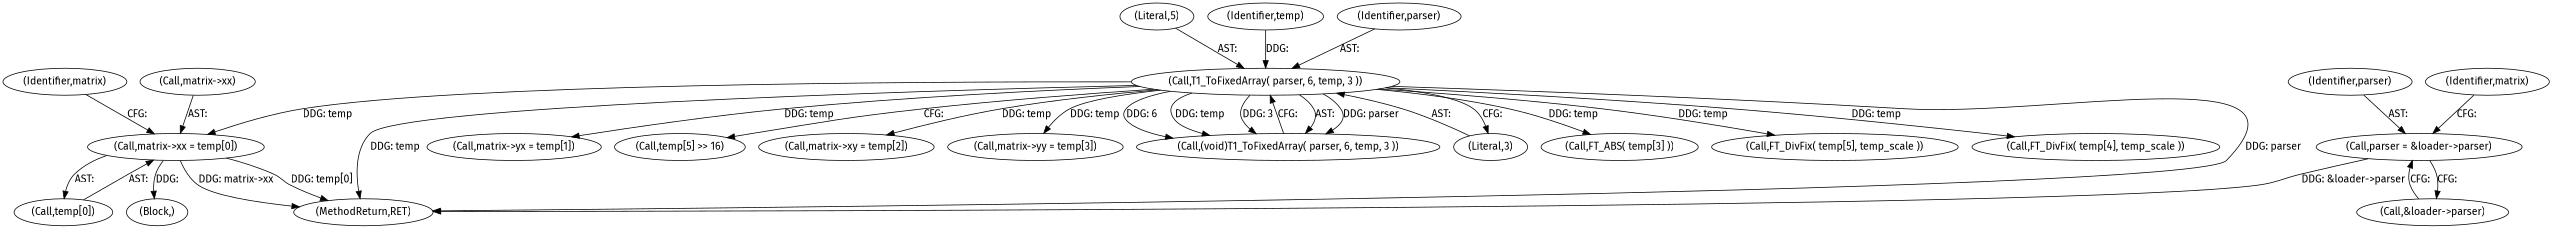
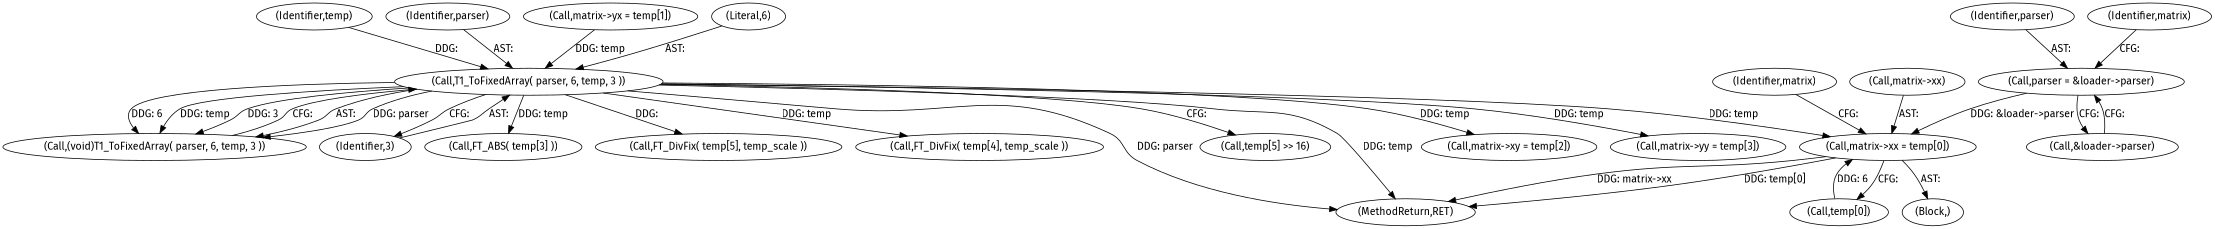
node "(Literal,5)": label "(Literal,5)" -> "(Literal,6)"
edge "(Call,T1_ToFixedArray( parser, 6, temp, 3 ))" -> "(Call,matrix->yx = temp[1])": reversed
edge "(Call,T1_ToFixedArray( parser, 6, temp, 3 ))" -> "(Call,FT_DivFix( temp[5], temp_scale ))": label "DDG: temp" -> "DDG: "
node "(Literal,3)": label "(Literal,3)" -> "(Identifier,3)"
edge "(Call,matrix->xx = temp[0])" -> "(Call,temp[0])": label "AST: " -> "CFG: "
edge "(Call,temp[0])" -> "(Call,matrix->xx = temp[0])": label "AST: " -> "DDG: 6"
edge "(Call,matrix->xx = temp[0])" -> "(Block,)": label "DDG: " -> "AST: "
edge "(Call,parser = &loader->parser)" -> "(MethodReturn,RET)": now "(Call,parser = &loader->parser)" -> "(Call,matrix->xx = temp[0])"
